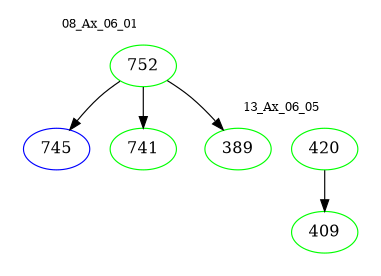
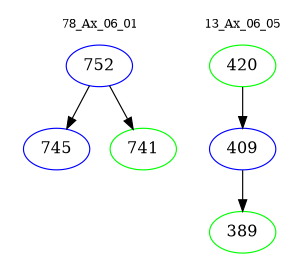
cluster "08_Ax_06_01": label "08_Ax_06_01" -> "78_Ax_06_01"
node "752": color green -> blue
edge "752" -> "389": now "409" -> "389"
node "409": color green -> blue
